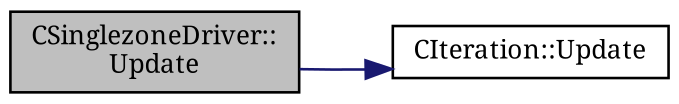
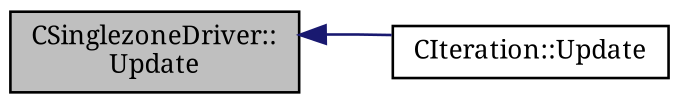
edge "CSinglezoneDriver:: Update" -> "CIteration::Update": reversed
